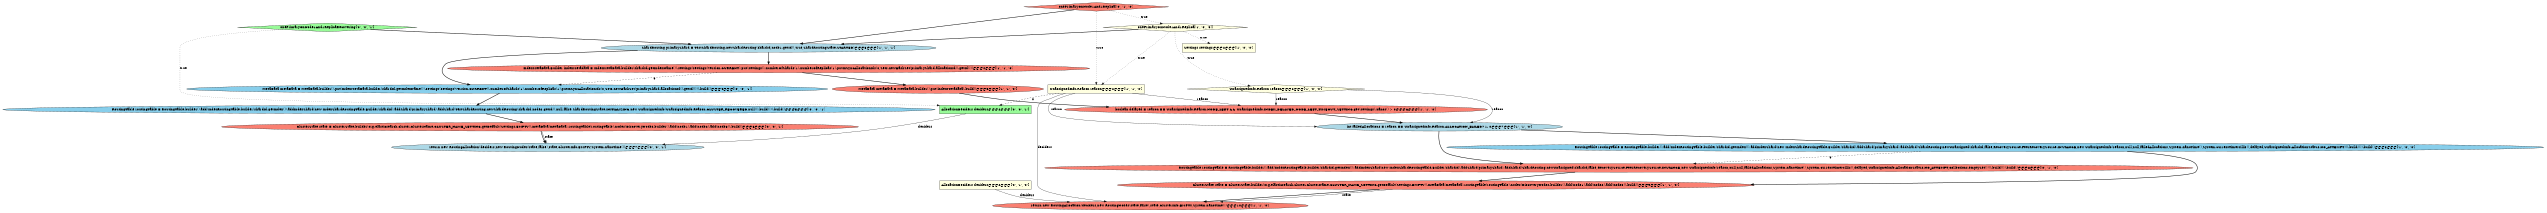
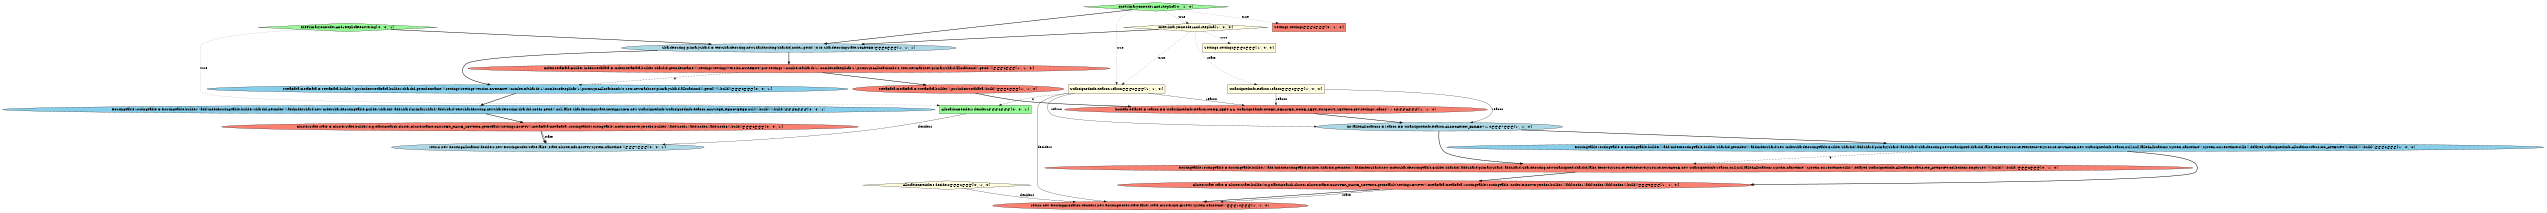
node "onePrimaryOnNode1And1Replica['0', '1', '0']": fillcolor salmon -> palegreen
node "Settings settings@@@2@@@['0', '1', '0']": added
edge "onePrimaryOnNode1And1Replica['1', '0', '0']" -> "UnassignedInfo.Reason reason@@@2@@@['1', '0', '0']": label "true" -> "state"
node "UnassignedInfo.Reason reason@@@2@@@['1', '0', '0']": shape diamond -> box
node "AllocationDeciders deciders@@@2@@@['0', '1', '0']": shape box -> diamond
